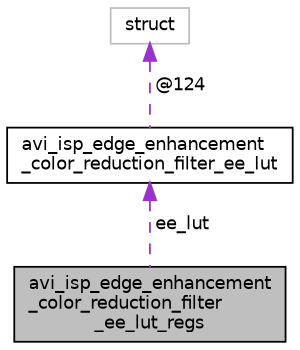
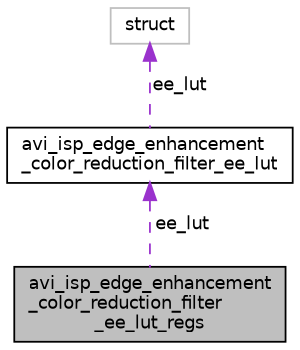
edge "avi_isp_edge_enhancement _color_reduction_filter_ee_lut" -> "struct": label " @124" -> " ee_lut"
